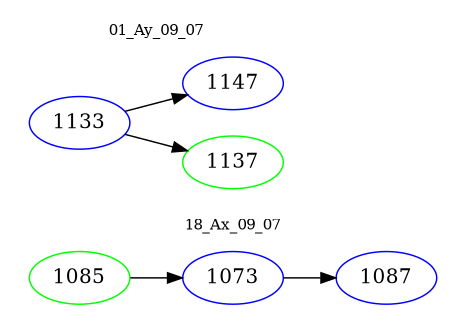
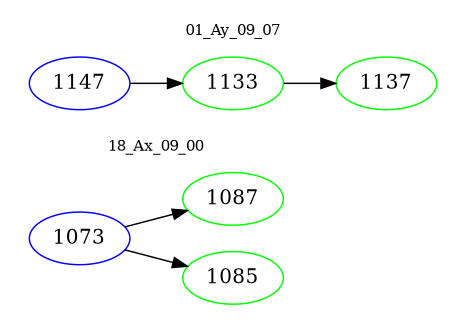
edge "1133" -> "1147": reversed
node "1133": color blue -> green
cluster "18_Ax_09_07": label "18_Ax_09_07" -> "18_Ax_09_00"
edge "1085" -> "1073": reversed
node "1087": color blue -> green
